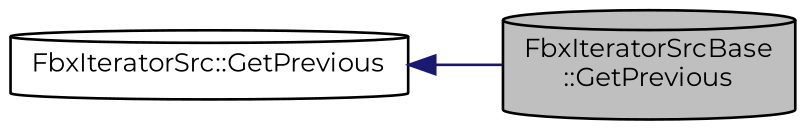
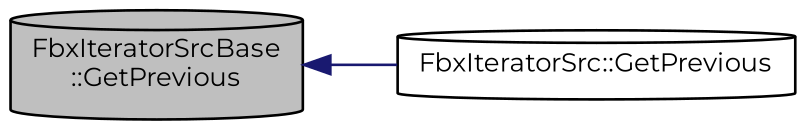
edge "FbxIteratorSrcBase ::GetPrevious" -> "FbxIteratorSrc::GetPrevious": reversed
